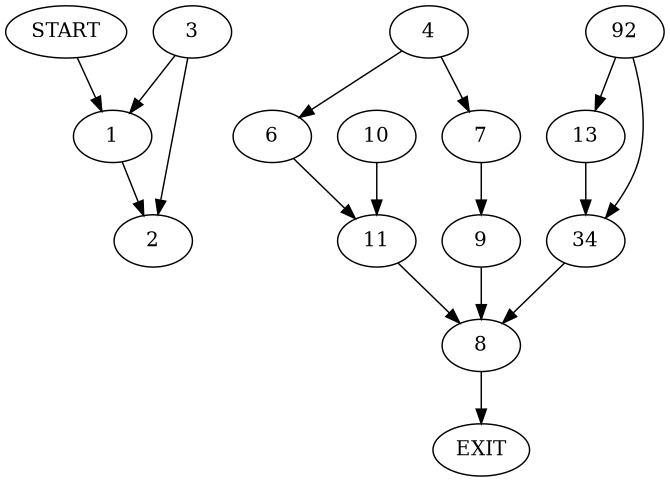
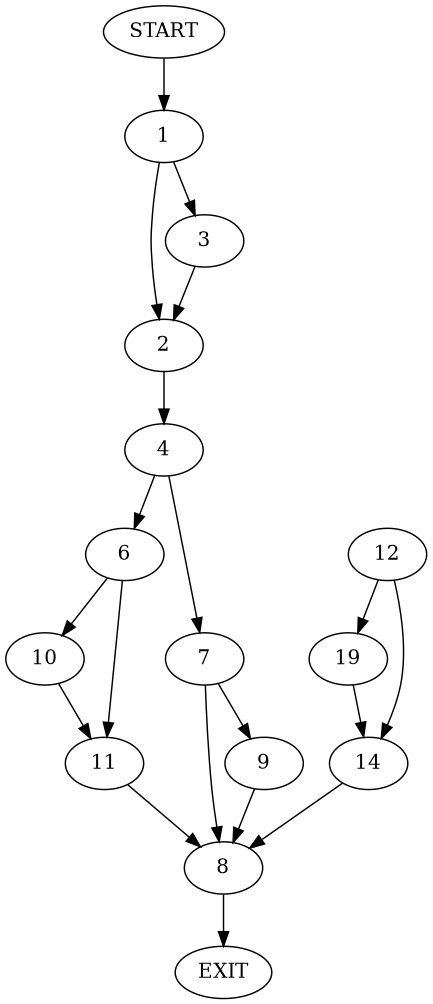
node "92": label "92" -> "12"
edge "3" -> "1": reversed
node "13": label "13" -> "19"
node "34": label "34" -> "14"
edge "2" -> "4": added
edge "6" -> "10": added
edge "7" -> "8": added
